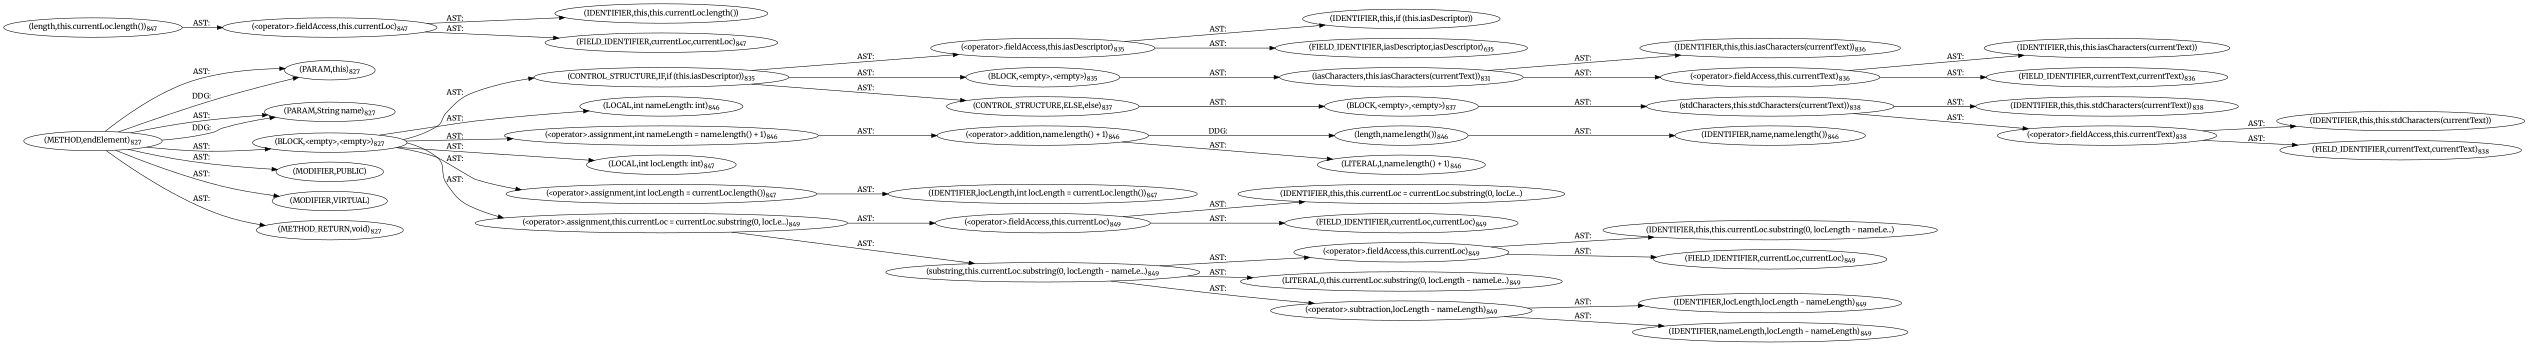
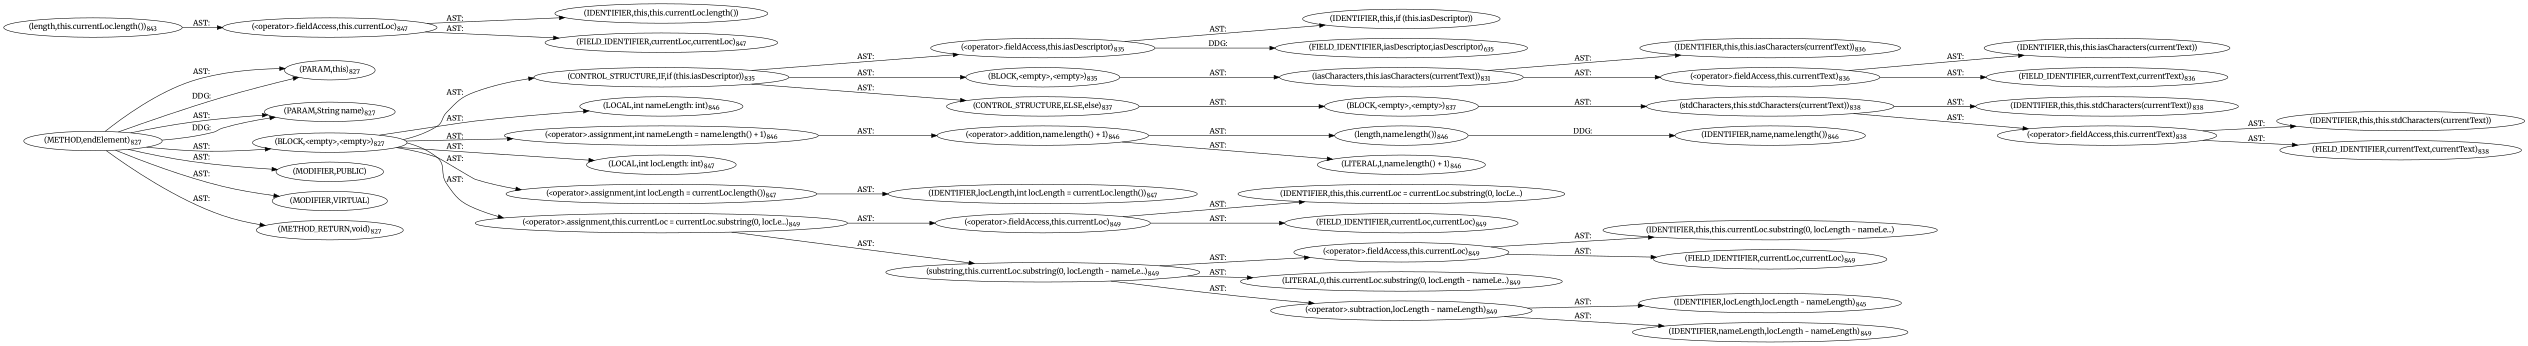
node "(length,this.currentLoc.length())": text "847" -> "843"
edge "(<operator>.fieldAccess,this.iasDescriptor)" -> "(FIELD_IDENTIFIER,iasDescriptor,iasDescriptor)": label "AST: " -> "DDG: "
edge "(<operator>.addition,name.length() + 1)" -> "(length,name.length())": label "DDG: " -> "AST: "
edge "(length,name.length())" -> "(IDENTIFIER,name,name.length())": label "AST: " -> "DDG: "
node "(IDENTIFIER,locLength,locLength - nameLength)": text "849" -> "845"
